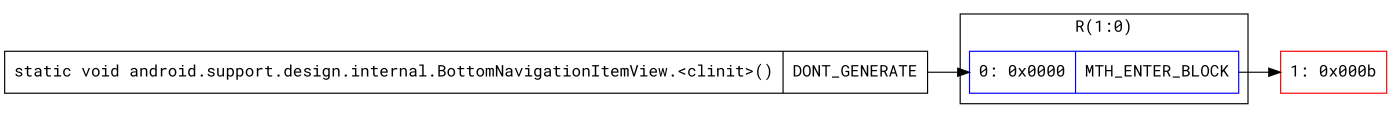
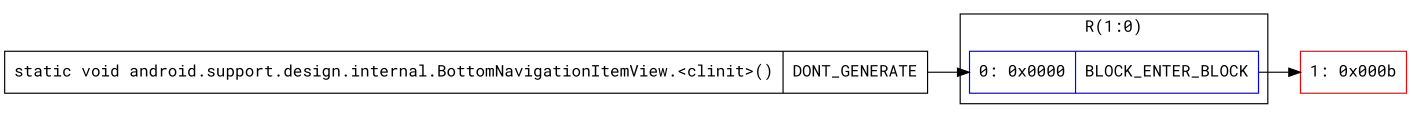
node "0: 0x0000": text "MTH_ENTER_BLOCK" -> "BLOCK_ENTER_BLOCK"
